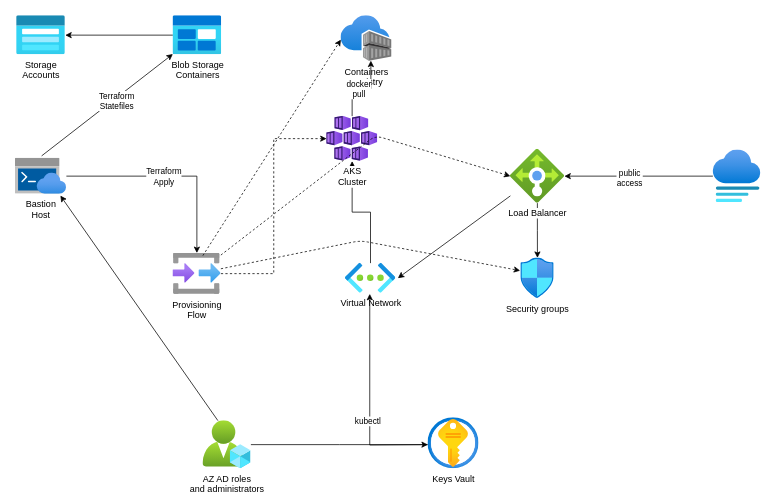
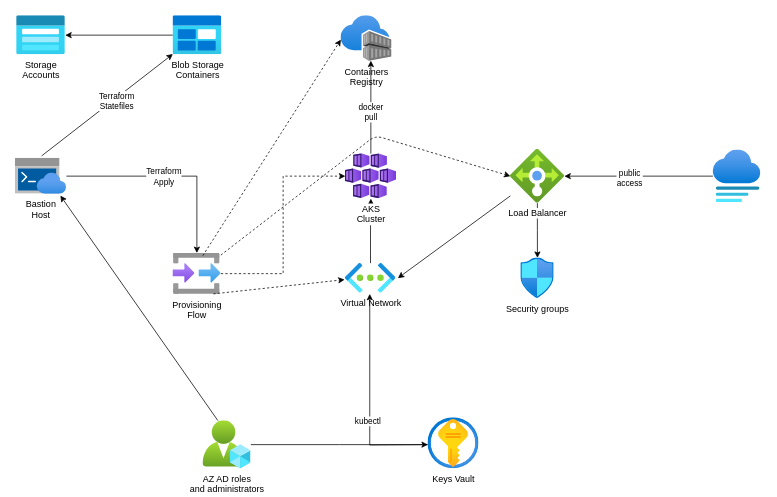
edge "Provisioning Flow" -> "Load Balancer": added
node "AKS Cluster": moved (352, 138) -> (371, 176)
edge "Provisioning Flow" -> "Security groups": removed
edge "Provisioning Flow" -> "Virtual Network": added
